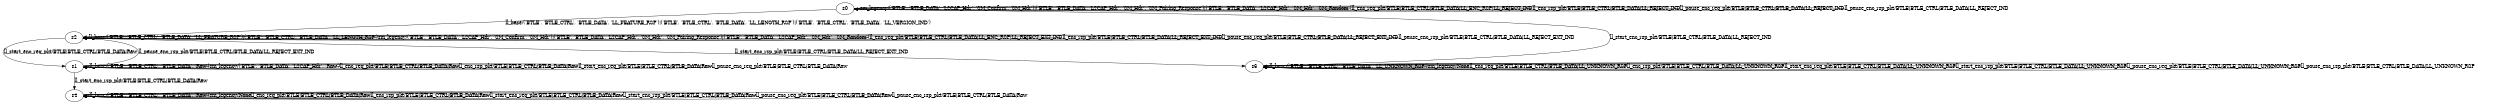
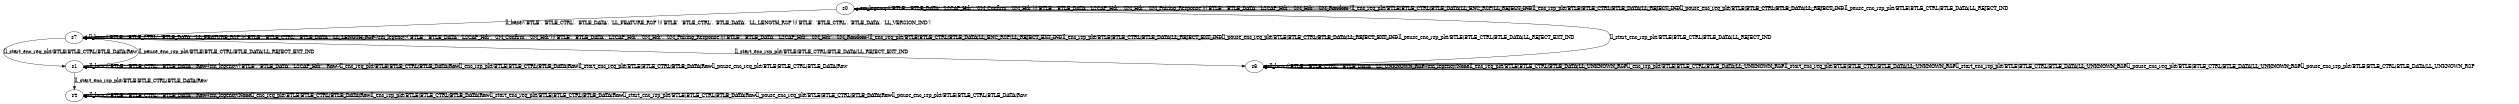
node "s2": label "s2" -> "s7"
